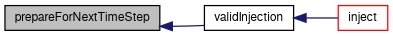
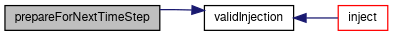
edge "validInjection" -> "prepareForNextTimeStep": reversed
